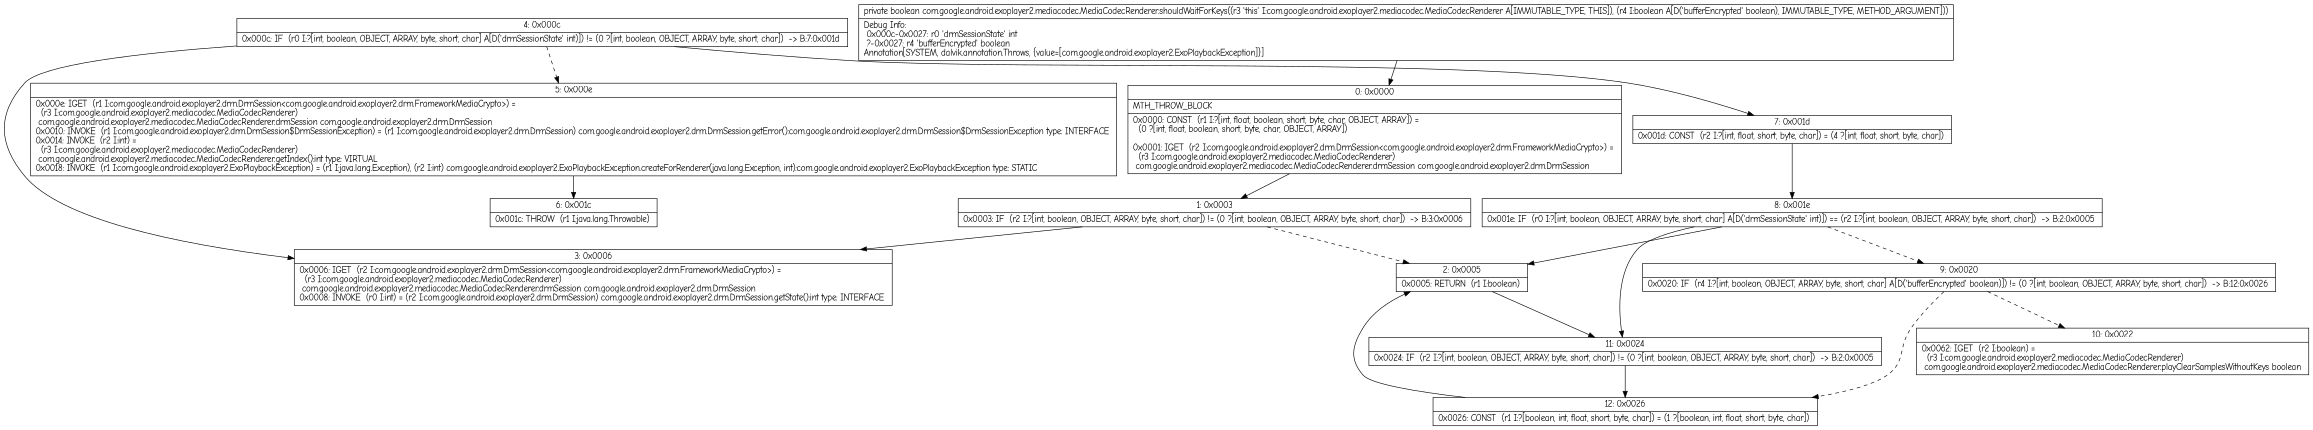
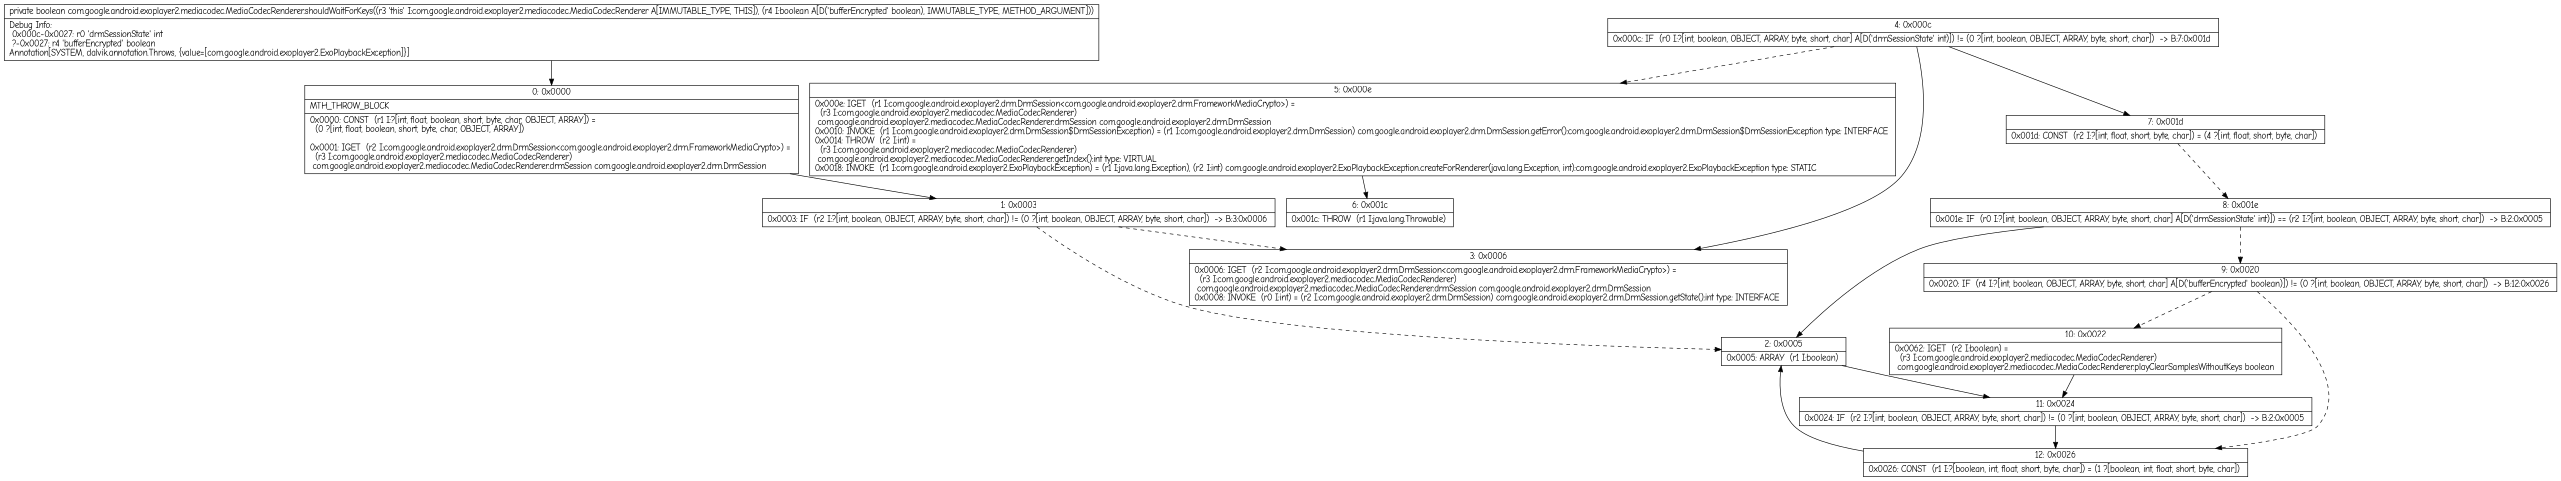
node "5: 0x000e": text "0x0014: INVOKE  (r2 I:int) =" -> "0x0014: THROW  (r2 I:int) ="
edge "7: 0x001d" -> "8: 0x001e": style solid -> dashed
edge "1: 0x0003" -> "3: 0x0006": style solid -> dashed
edge "8: 0x001e" -> "11: 0x0024": now "10: 0x0022" -> "11: 0x0024"
node "2: 0x0005": text "0x0005: RETURN  (r1 I:boolean)" -> "0x0005: ARRAY  (r1 I:boolean)"
